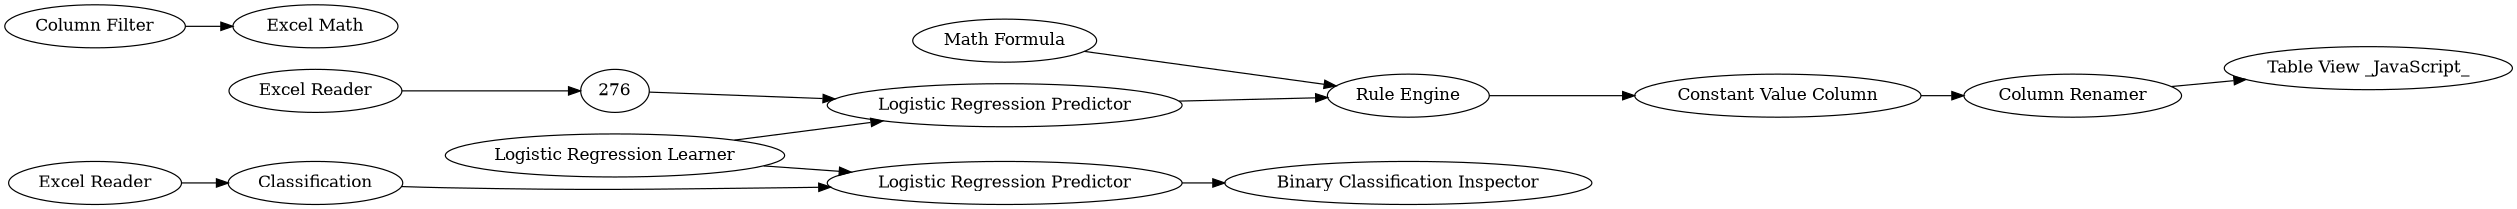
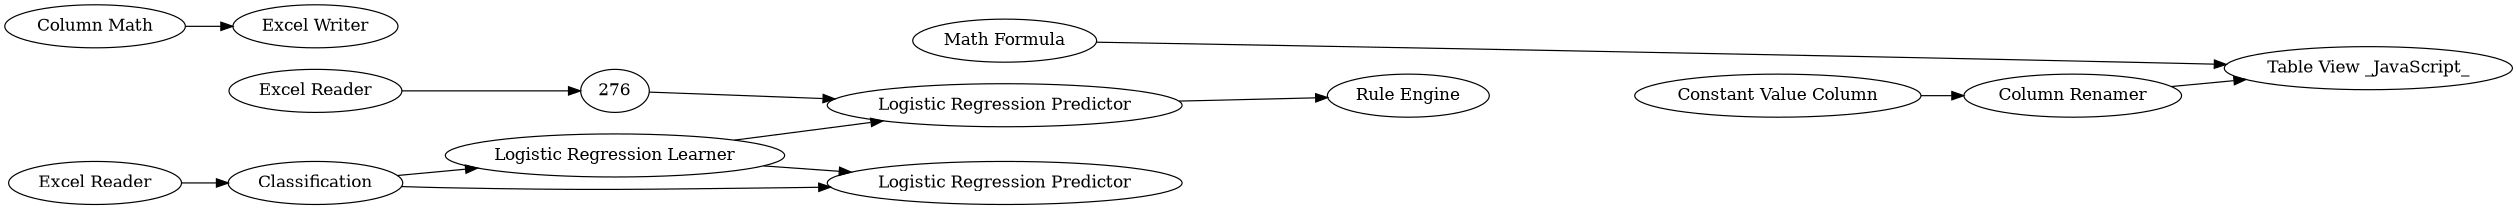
node "Column Filter": label "Column Filter" -> "Column Math"
node "Excel Math": label "Excel Math" -> "Excel Writer"
edge "Math Formula" -> "Rule Engine": now "Math Formula" -> "Table View _JavaScript_"
edge "Rule Engine" -> "Constant Value Column": removed
edge "Classification" -> "Logistic Regression Learner": added
node "Binary Classification Inspector": removed
